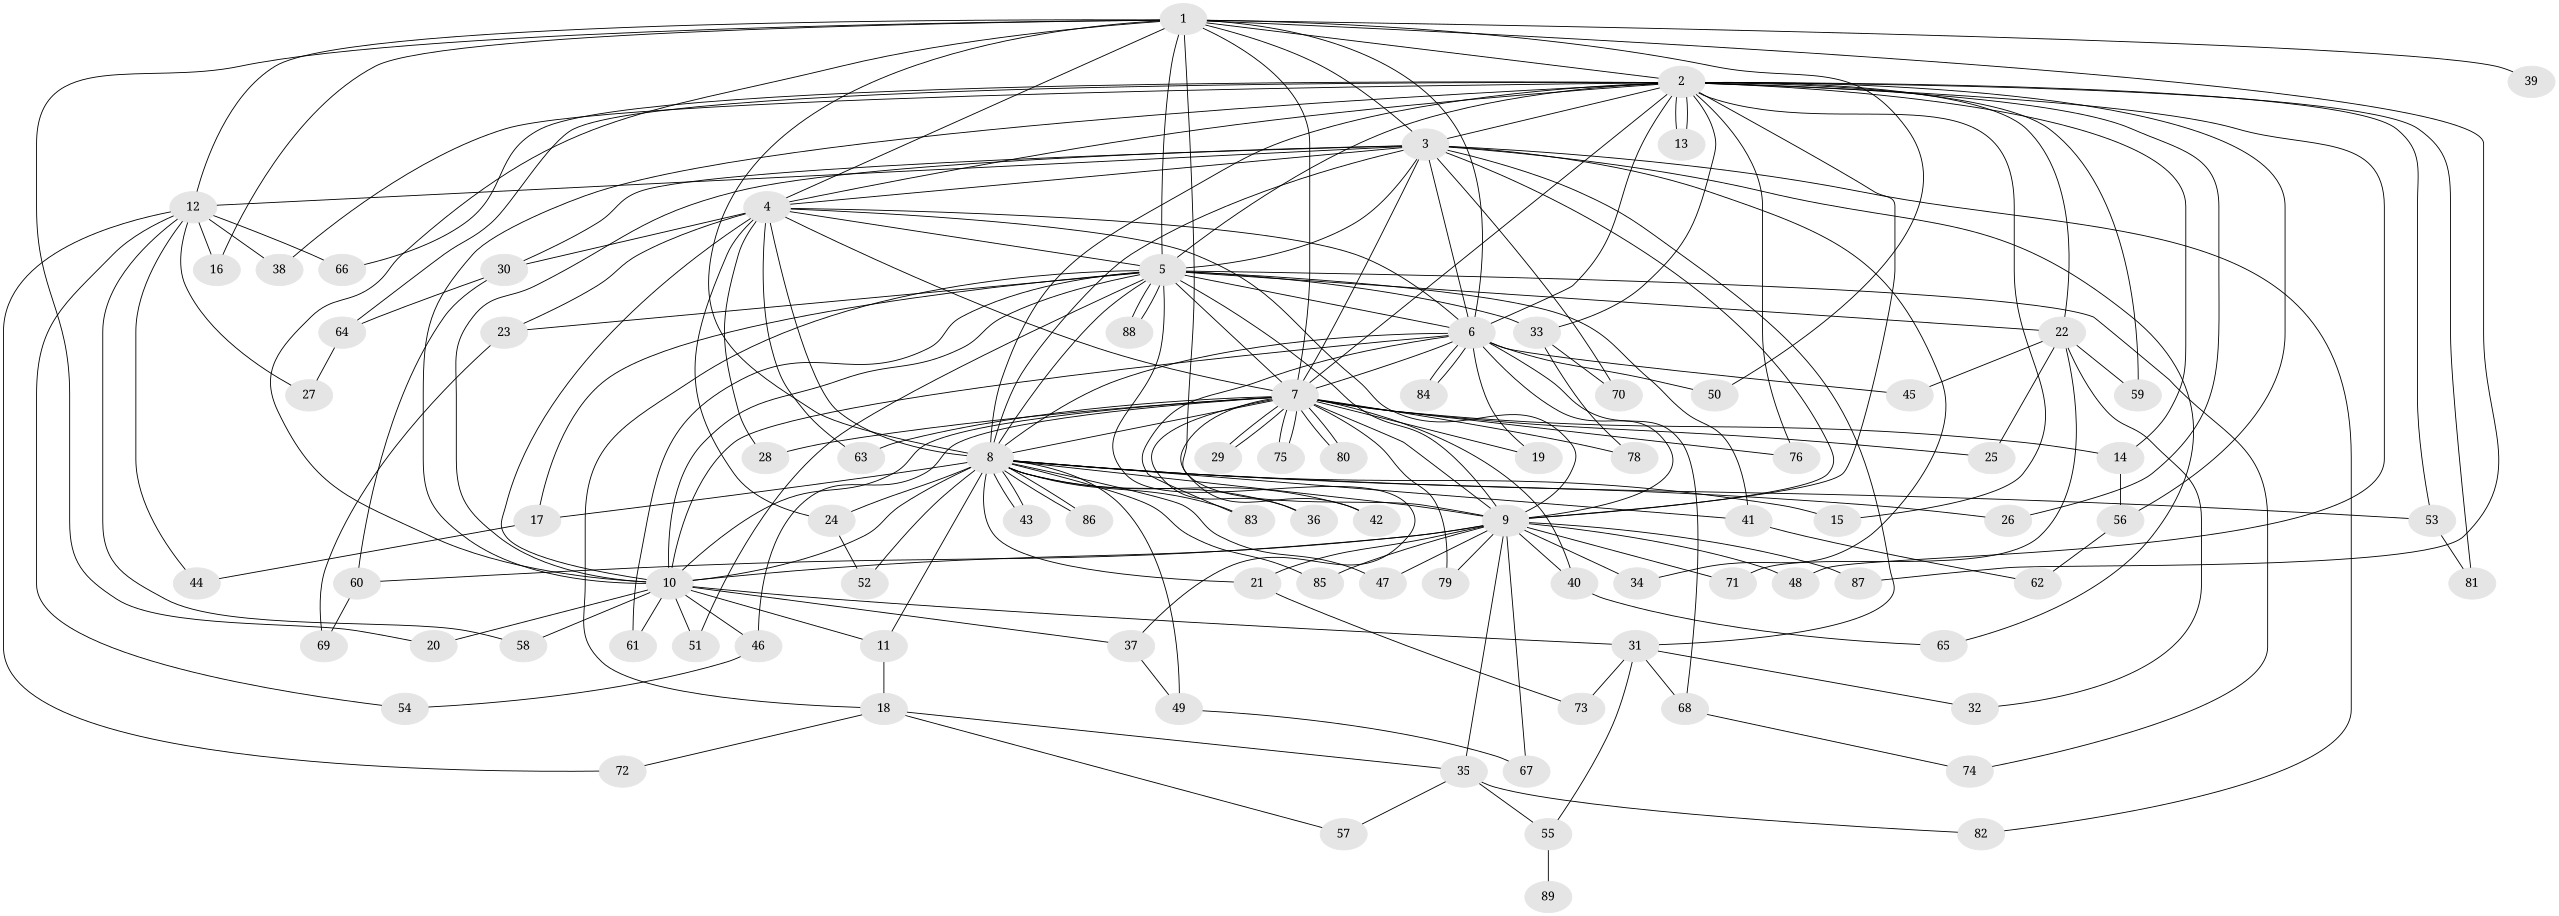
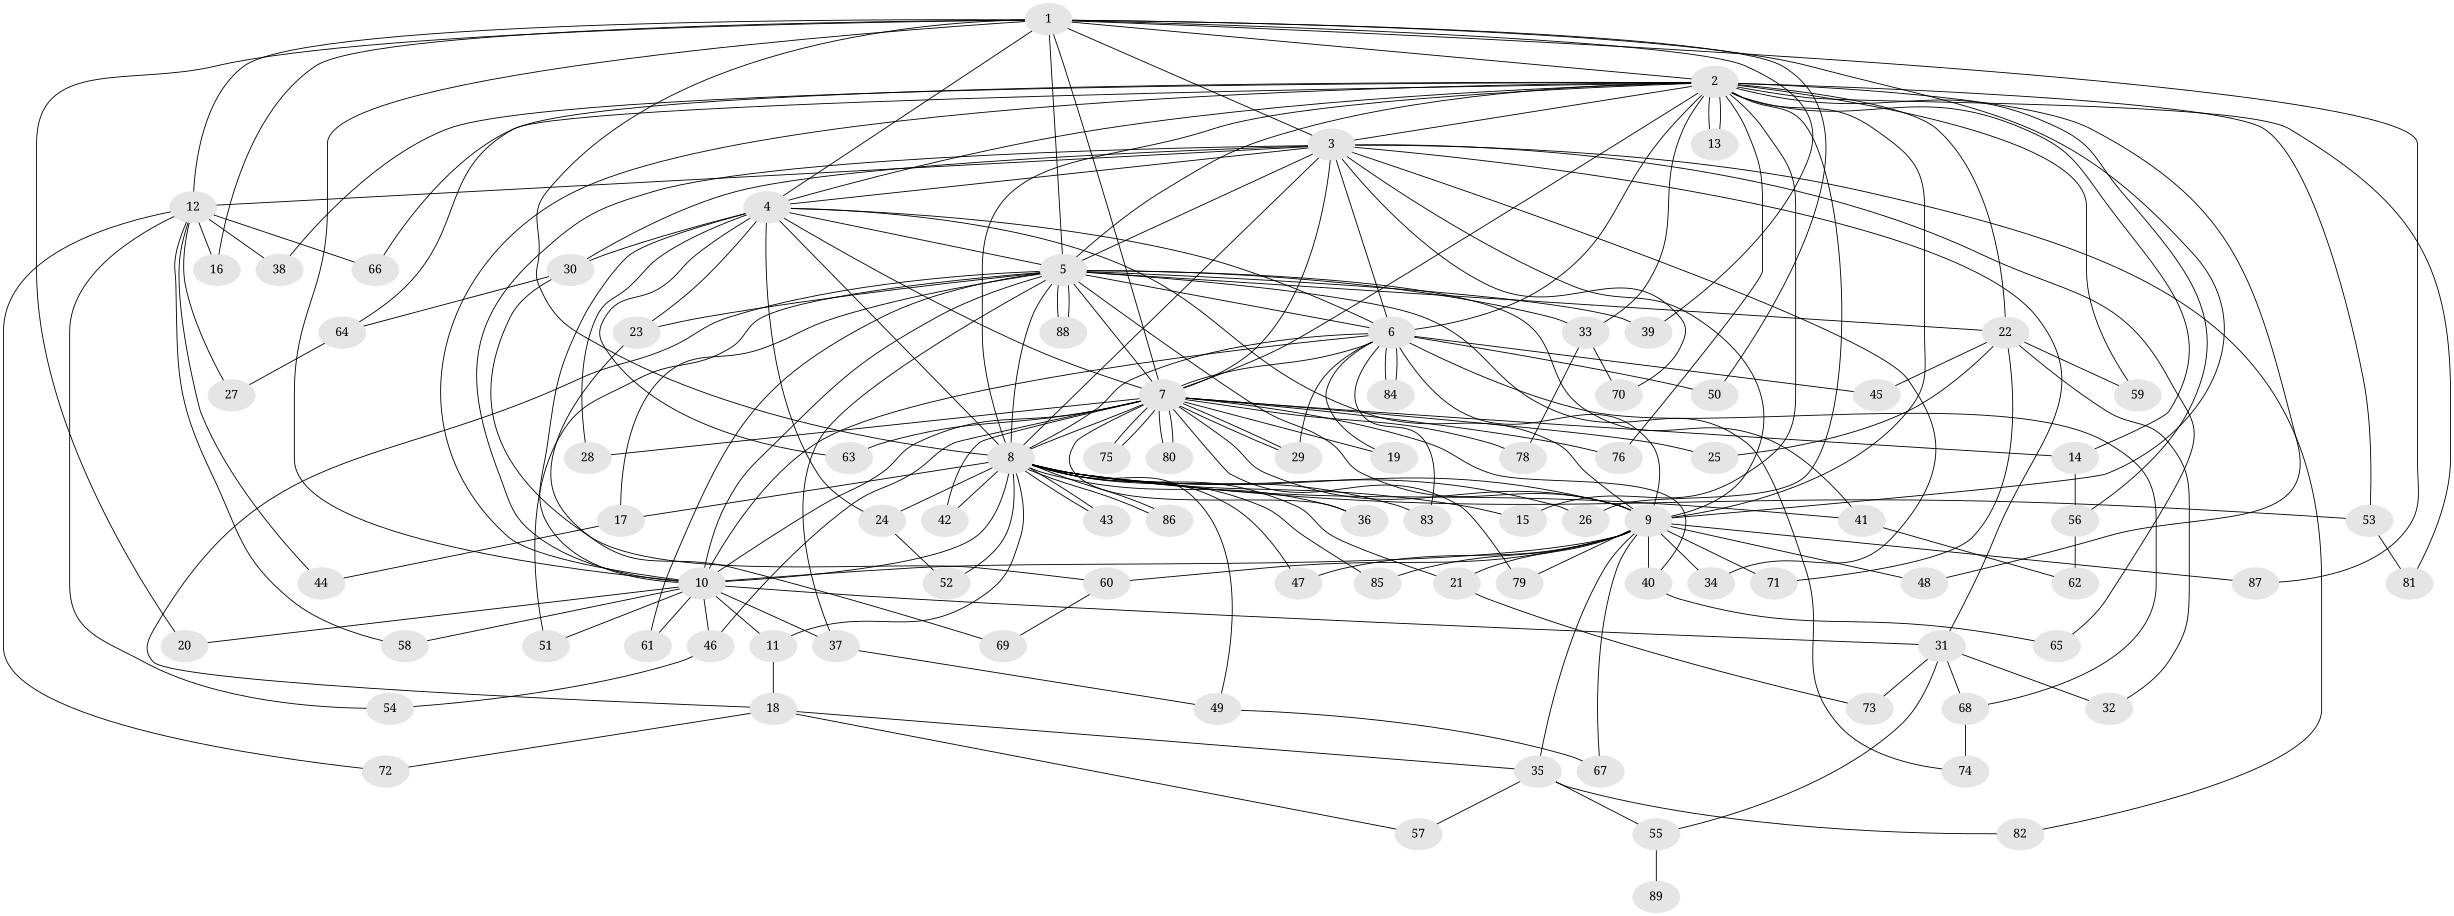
edge "1" -- "6": now "29" -- "6"
edge "5" -- "39": added
